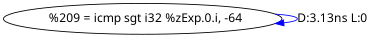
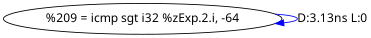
node "%209 = icmp sgt i32 %zExp.0.i, -64": label "%209 = icmp sgt i32 %zExp.0.i, -64" -> "%209 = icmp sgt i32 %zExp.2.i, -64"
